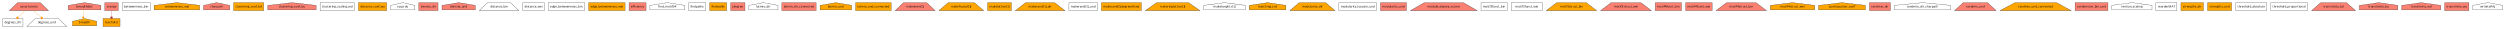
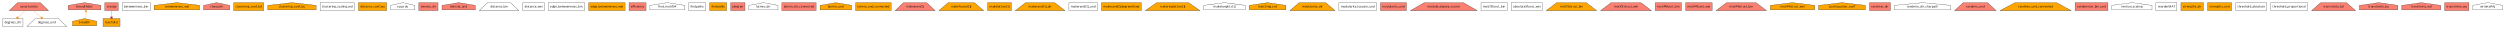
node "clustering_coef_bu": fillcolor salmon -> orange
node "motif3funct_wei": label "motif3funct_wei" -> "absolute3funct_wei"
edge "breadthdist" -> "breadth": reversed
